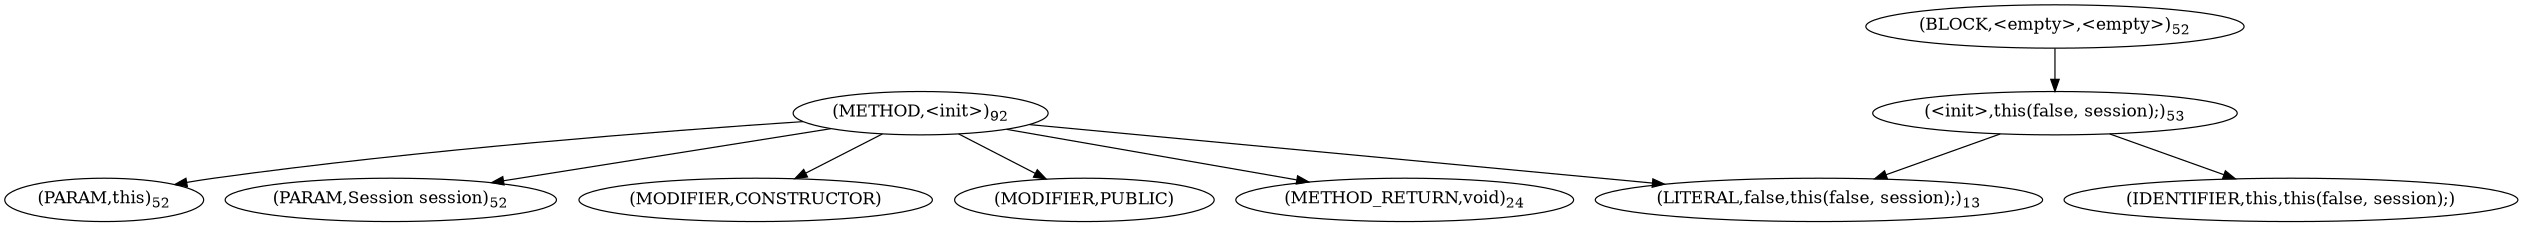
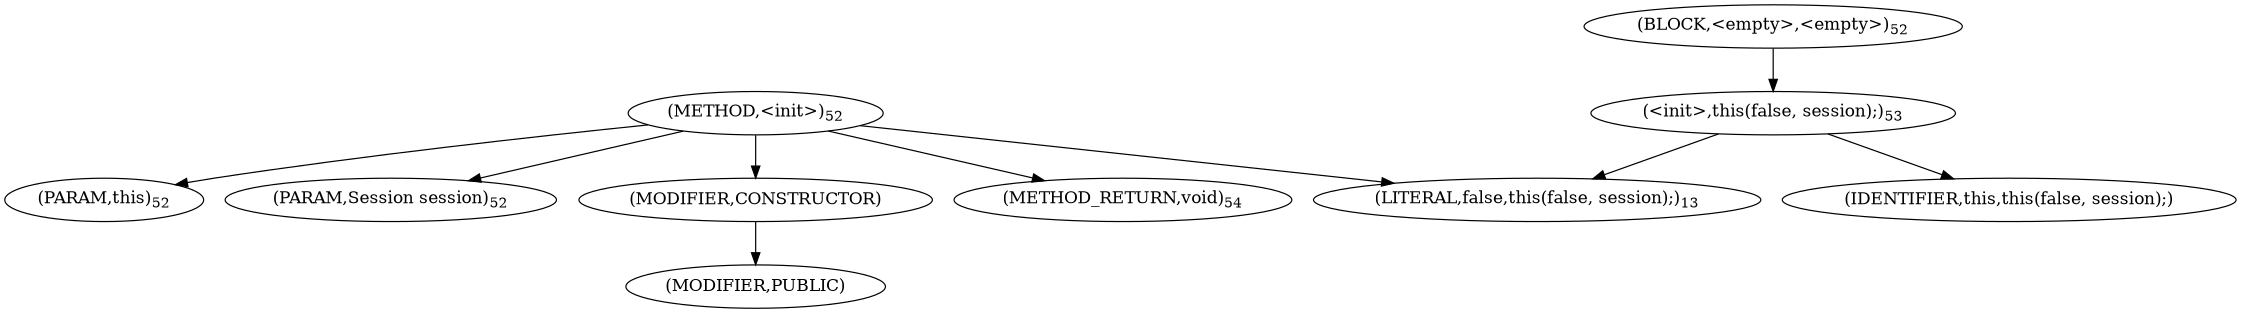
node "(METHOD,<init>)": text "92" -> "52"
edge "(METHOD,<init>)" -> "(MODIFIER,PUBLIC)": now "(MODIFIER,CONSTRUCTOR)" -> "(MODIFIER,PUBLIC)"
node "(METHOD_RETURN,void)": text "24" -> "54"
